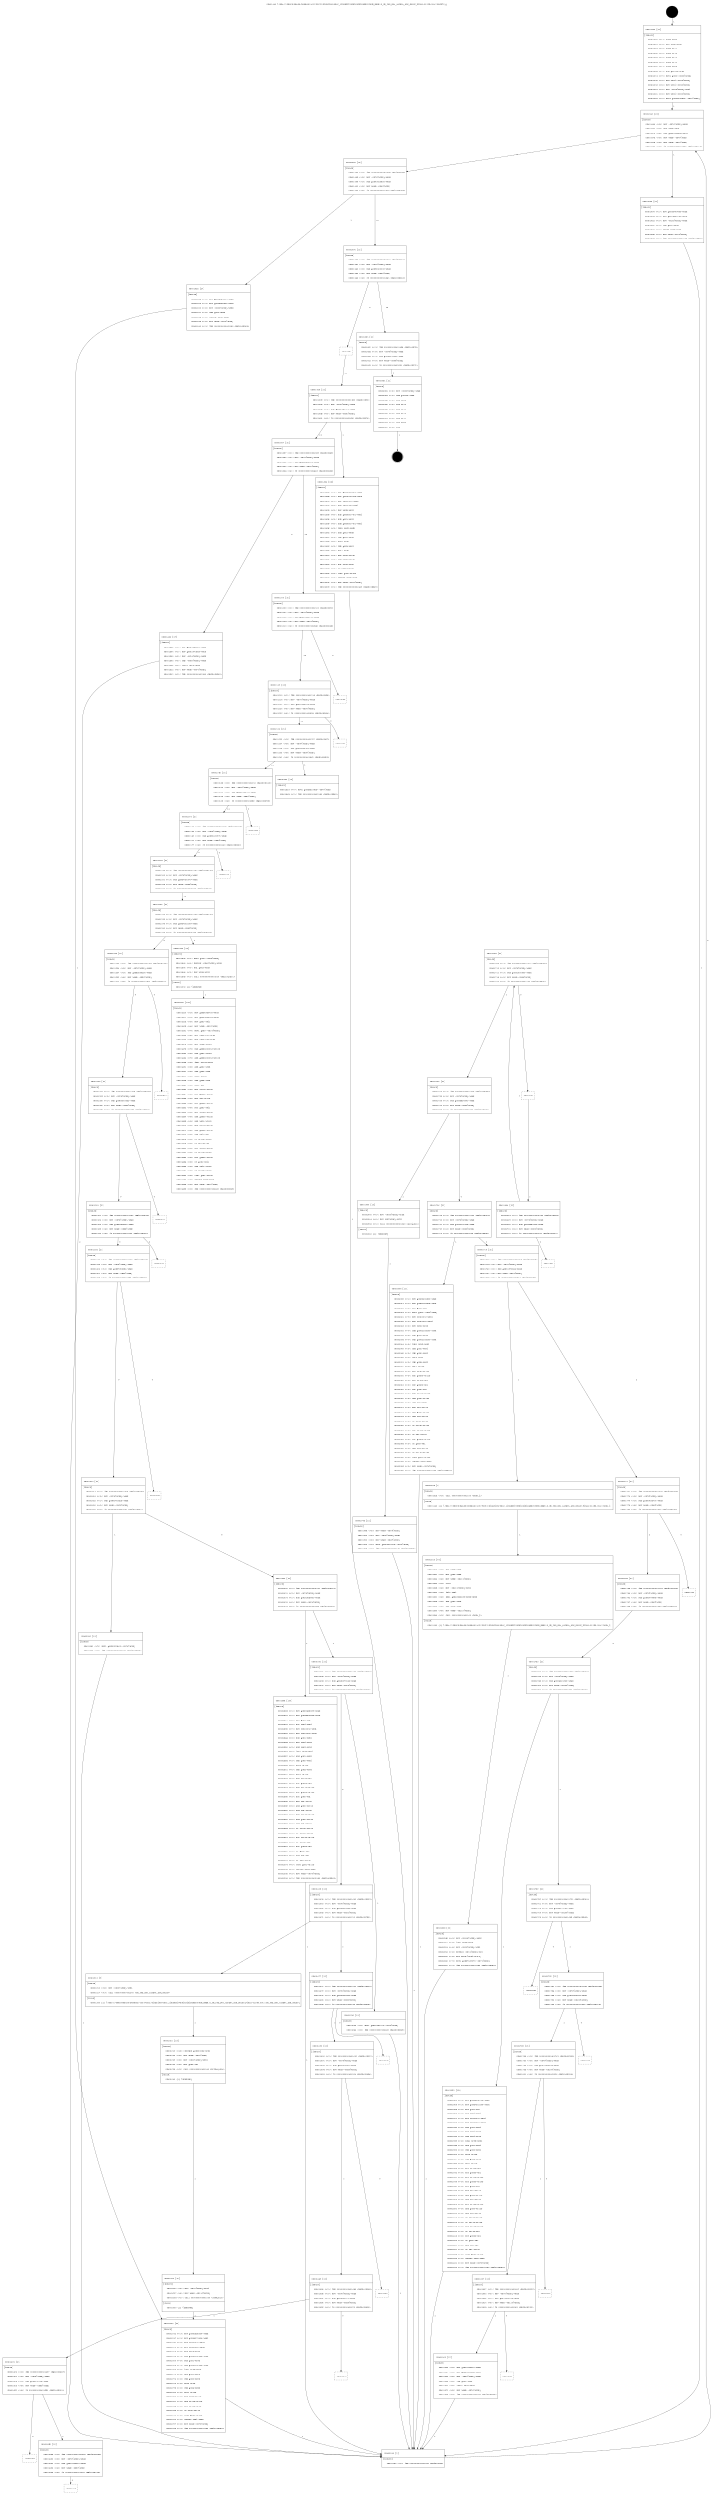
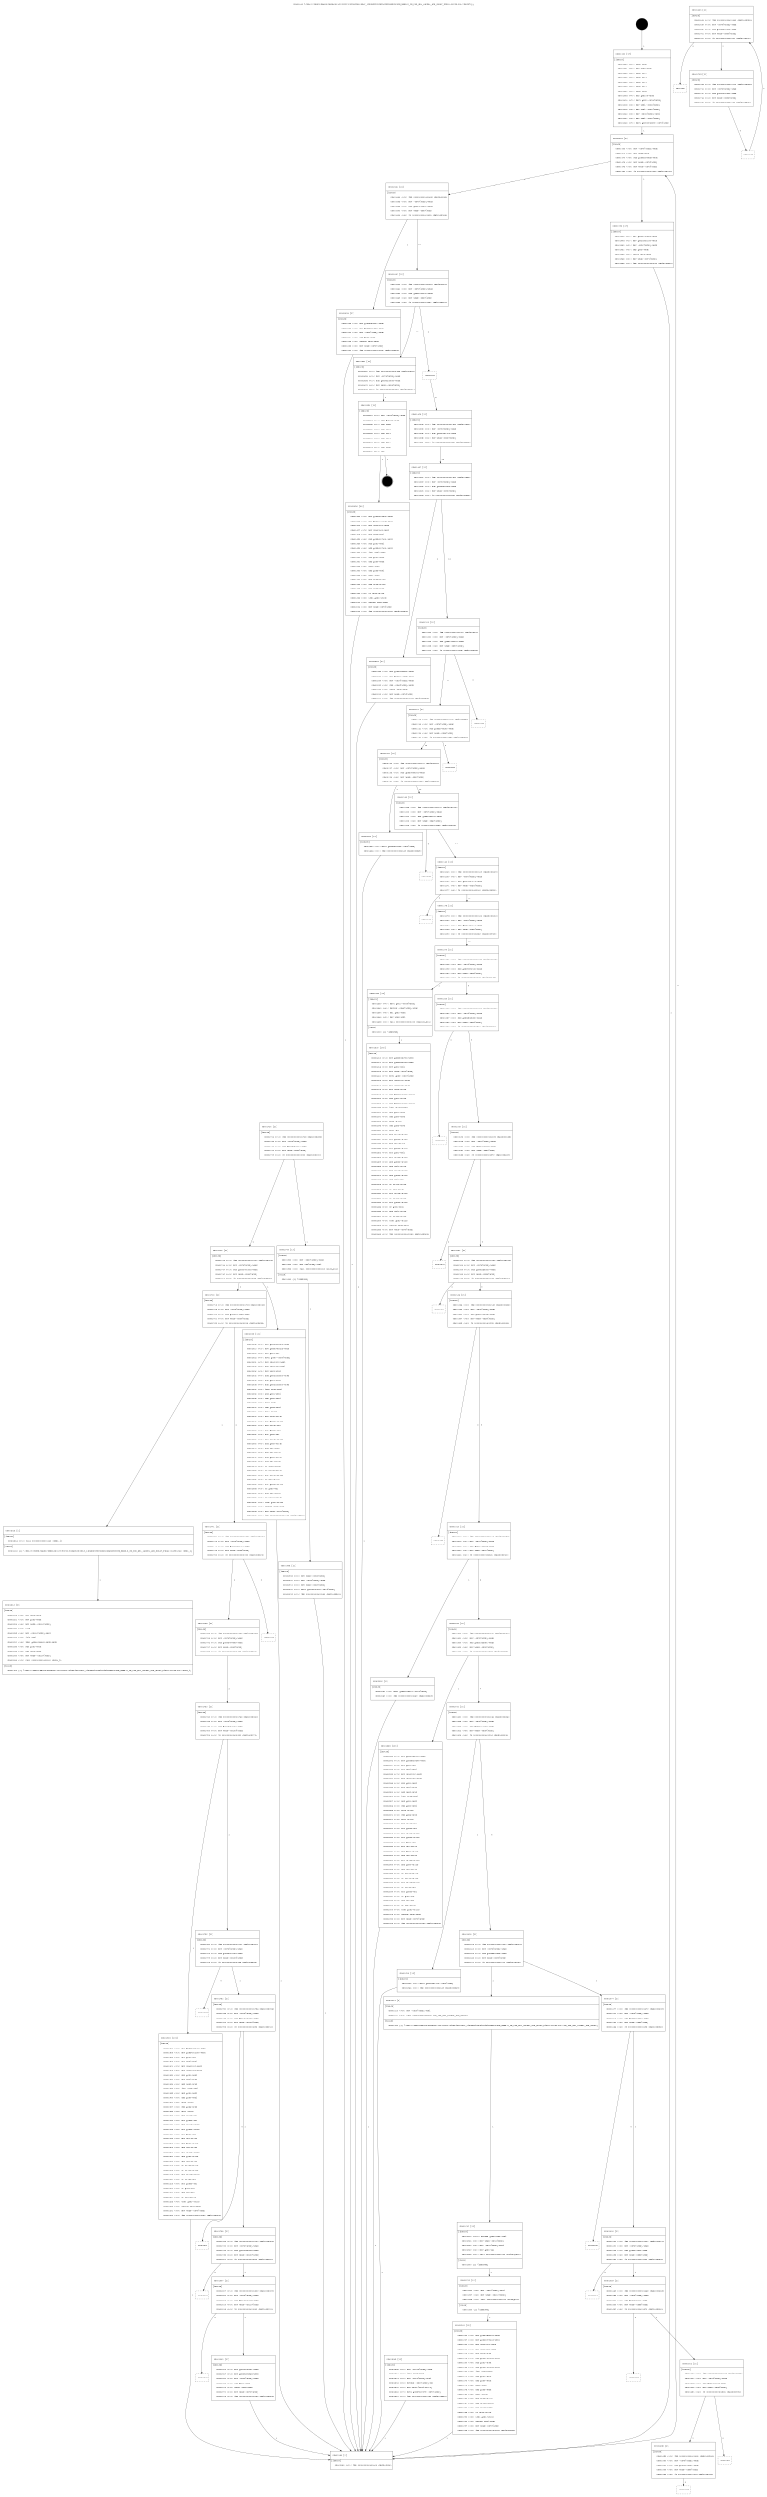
edge "0x4014ce [25]" -> "0x401fb6 [88]": now "0x4020b1 [21]" -> "0x401fb6 [88]"
edge "0x40170d [25]" -> "0x401726 [25]": removed, label "5"
edge "0x40182a [27]" -> "0x401c42 [93]": now "0x40182a [27]" -> "0x4021a9 [5]"
edge "0x401af3 [12]" -> "0x4021a9 [5]": added, label "1"
edge "0x401b1f [44]" -> "0x401b4b [33]": removed, label "1"
